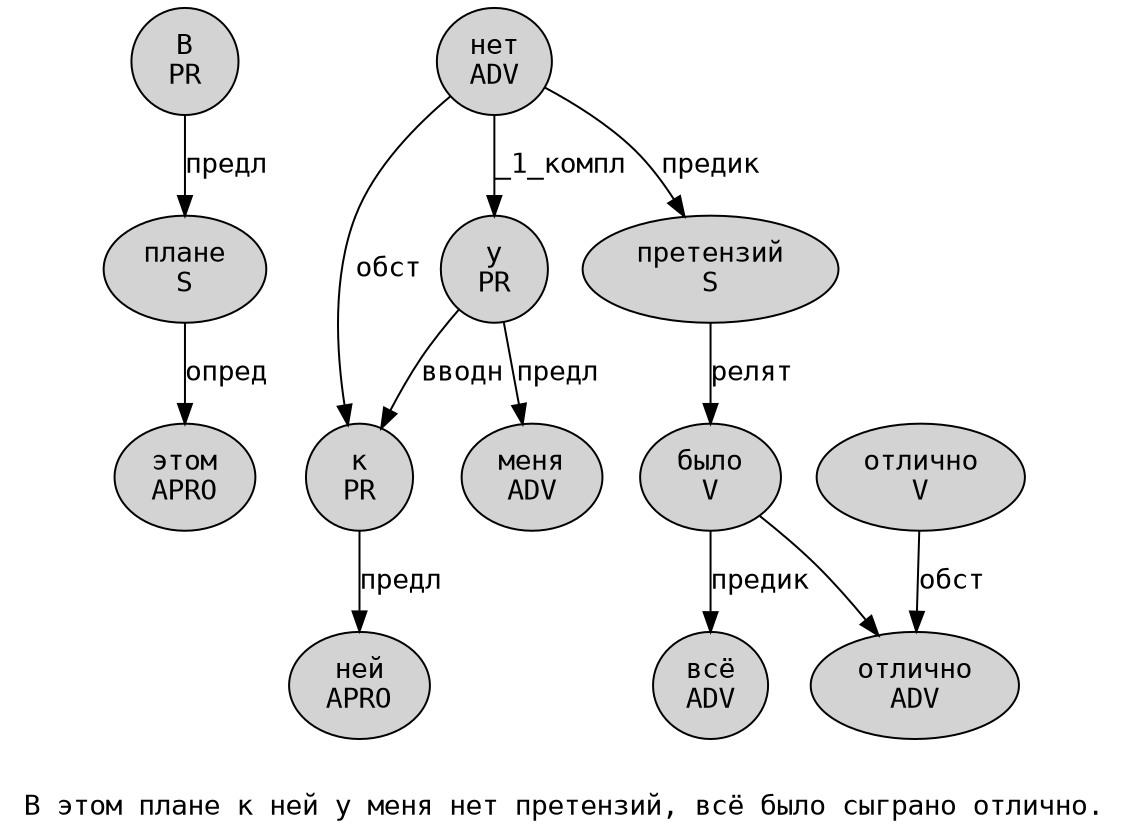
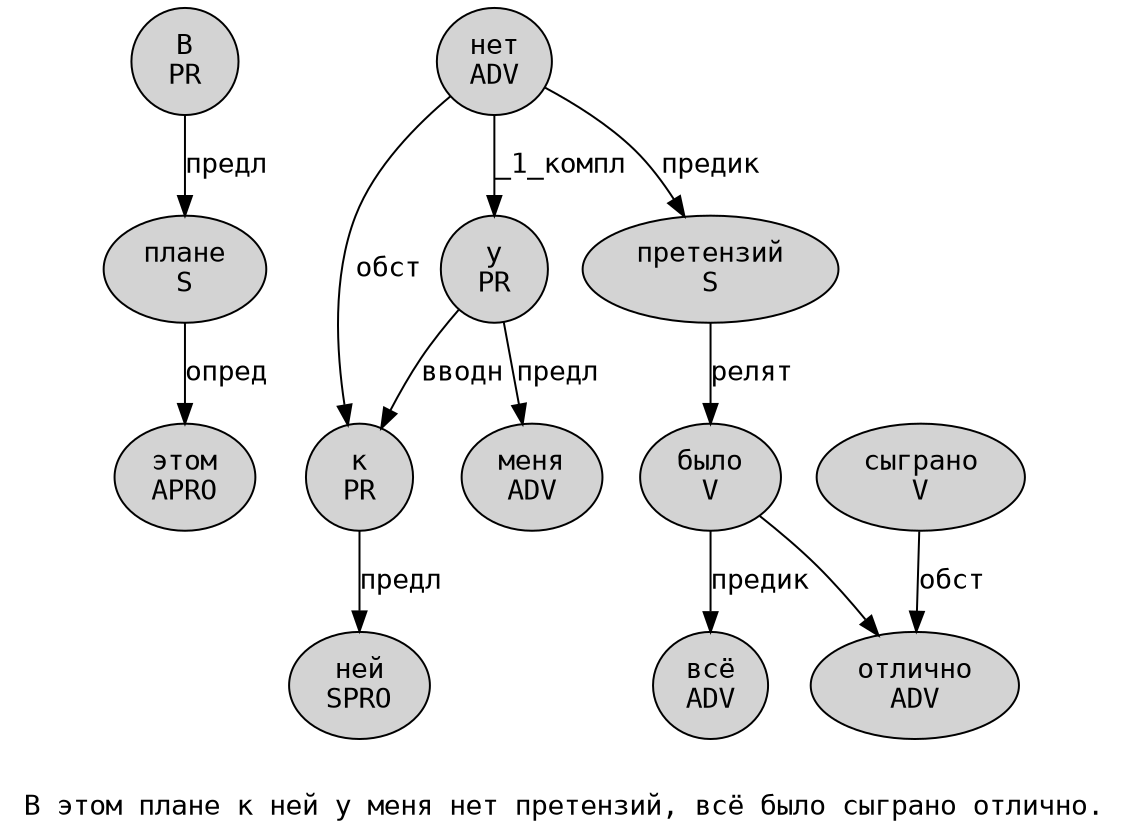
node "отлично V": label "отлично V" -> "сыграно V"
node "ней APRO": label "ней APRO" -> "ней SPRO"
